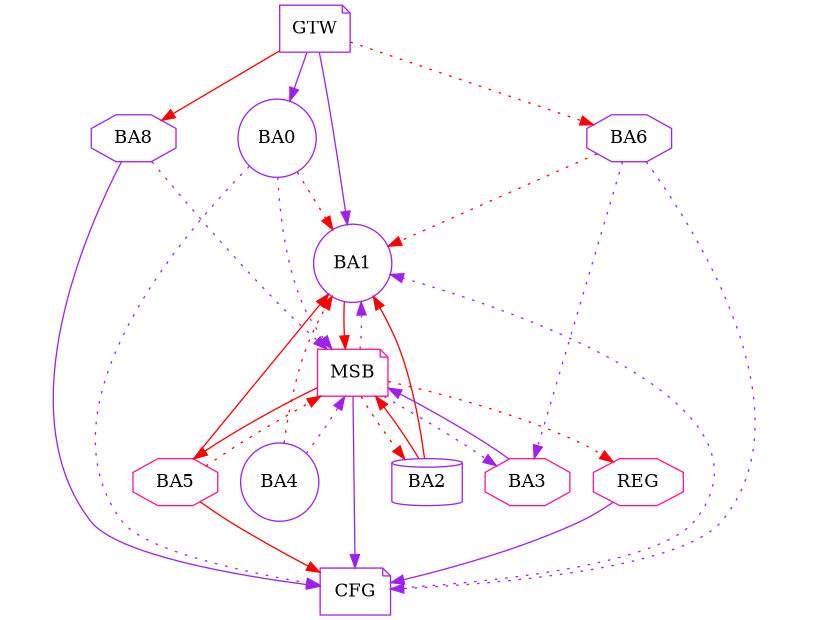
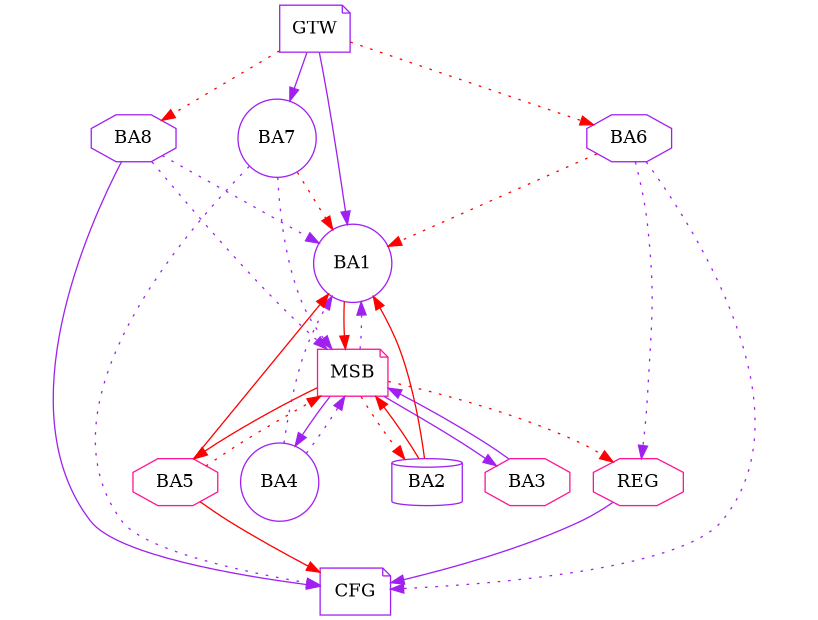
edge "GTW" -> "BA8": style solid -> dotted
node "BA0": label "BA0" -> "BA7"
edge "BA6" -> "BA3": now "BA6" -> "REG"
edge "BA4" -> "BA1": color red -> purple
edge "MSB" -> "BA3": style dotted -> solid
edge "CFG" -> "BA1": now "BA8" -> "BA1"
edge "MSB" -> "CFG": now "MSB" -> "BA4"
